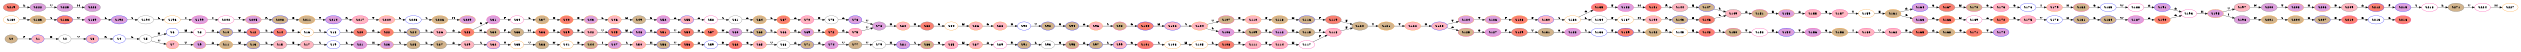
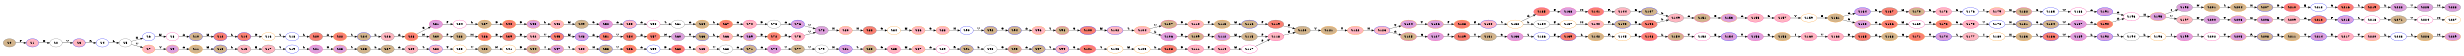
edge "S216" -> "S219": added, label "S"
node "S177": added
